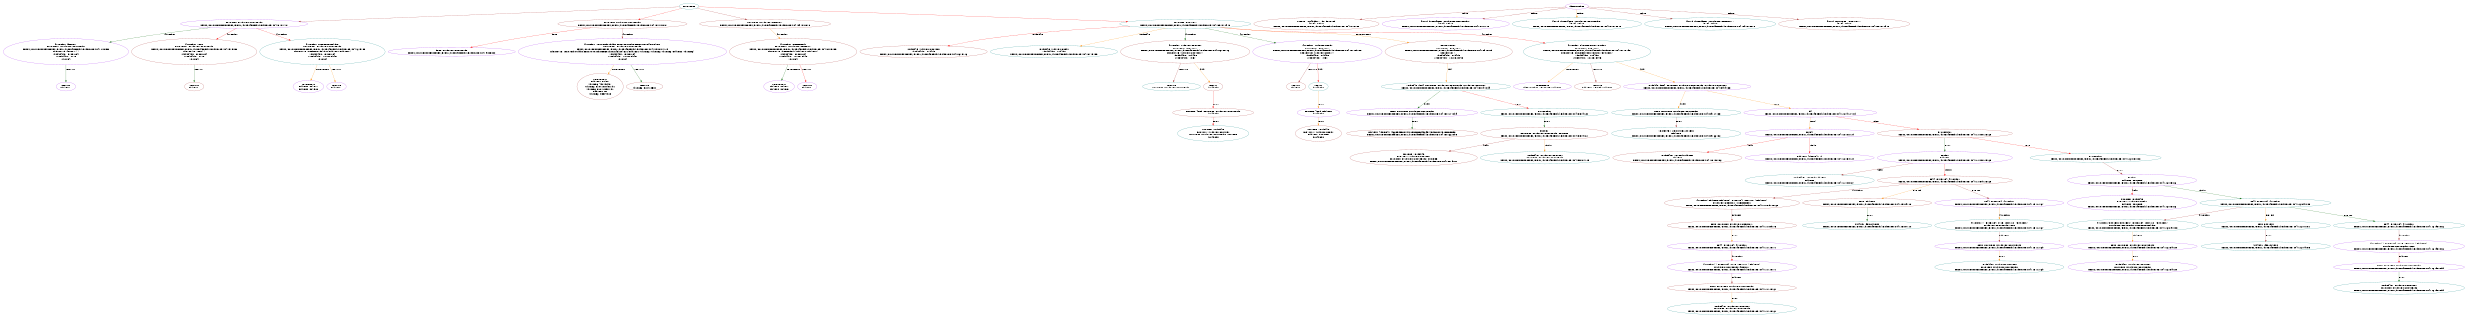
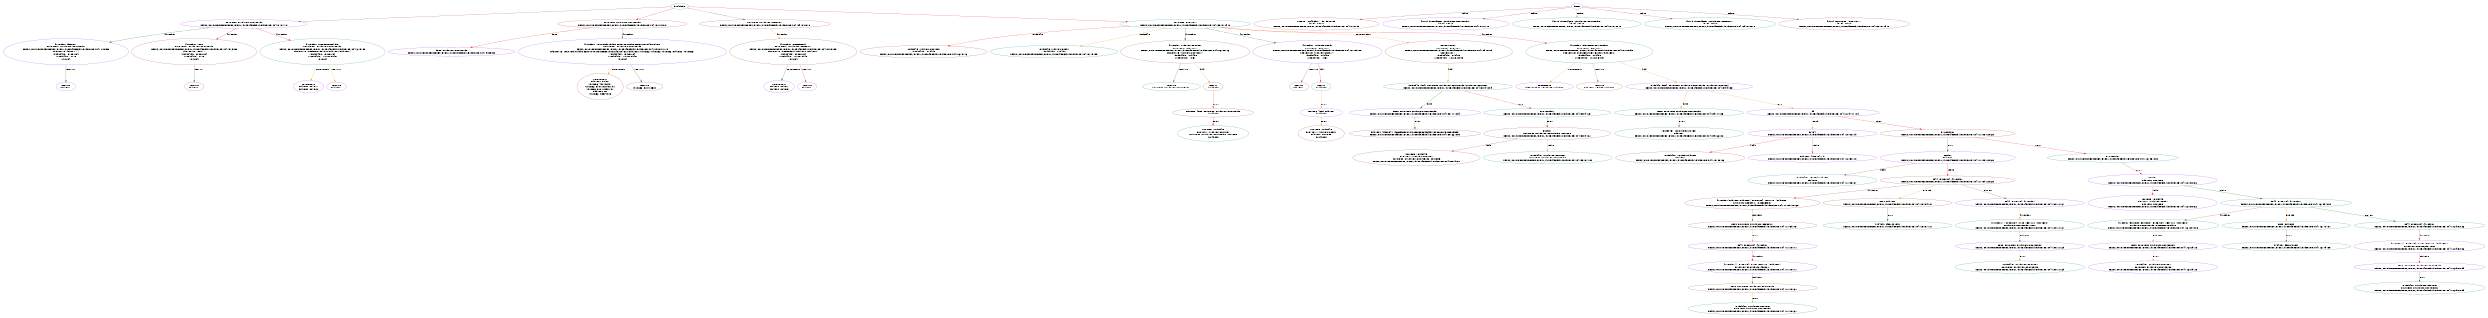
node "contracts": label "contracts" -> "implicit"
node "diagnostics": label "diagnostics" -> "base"
